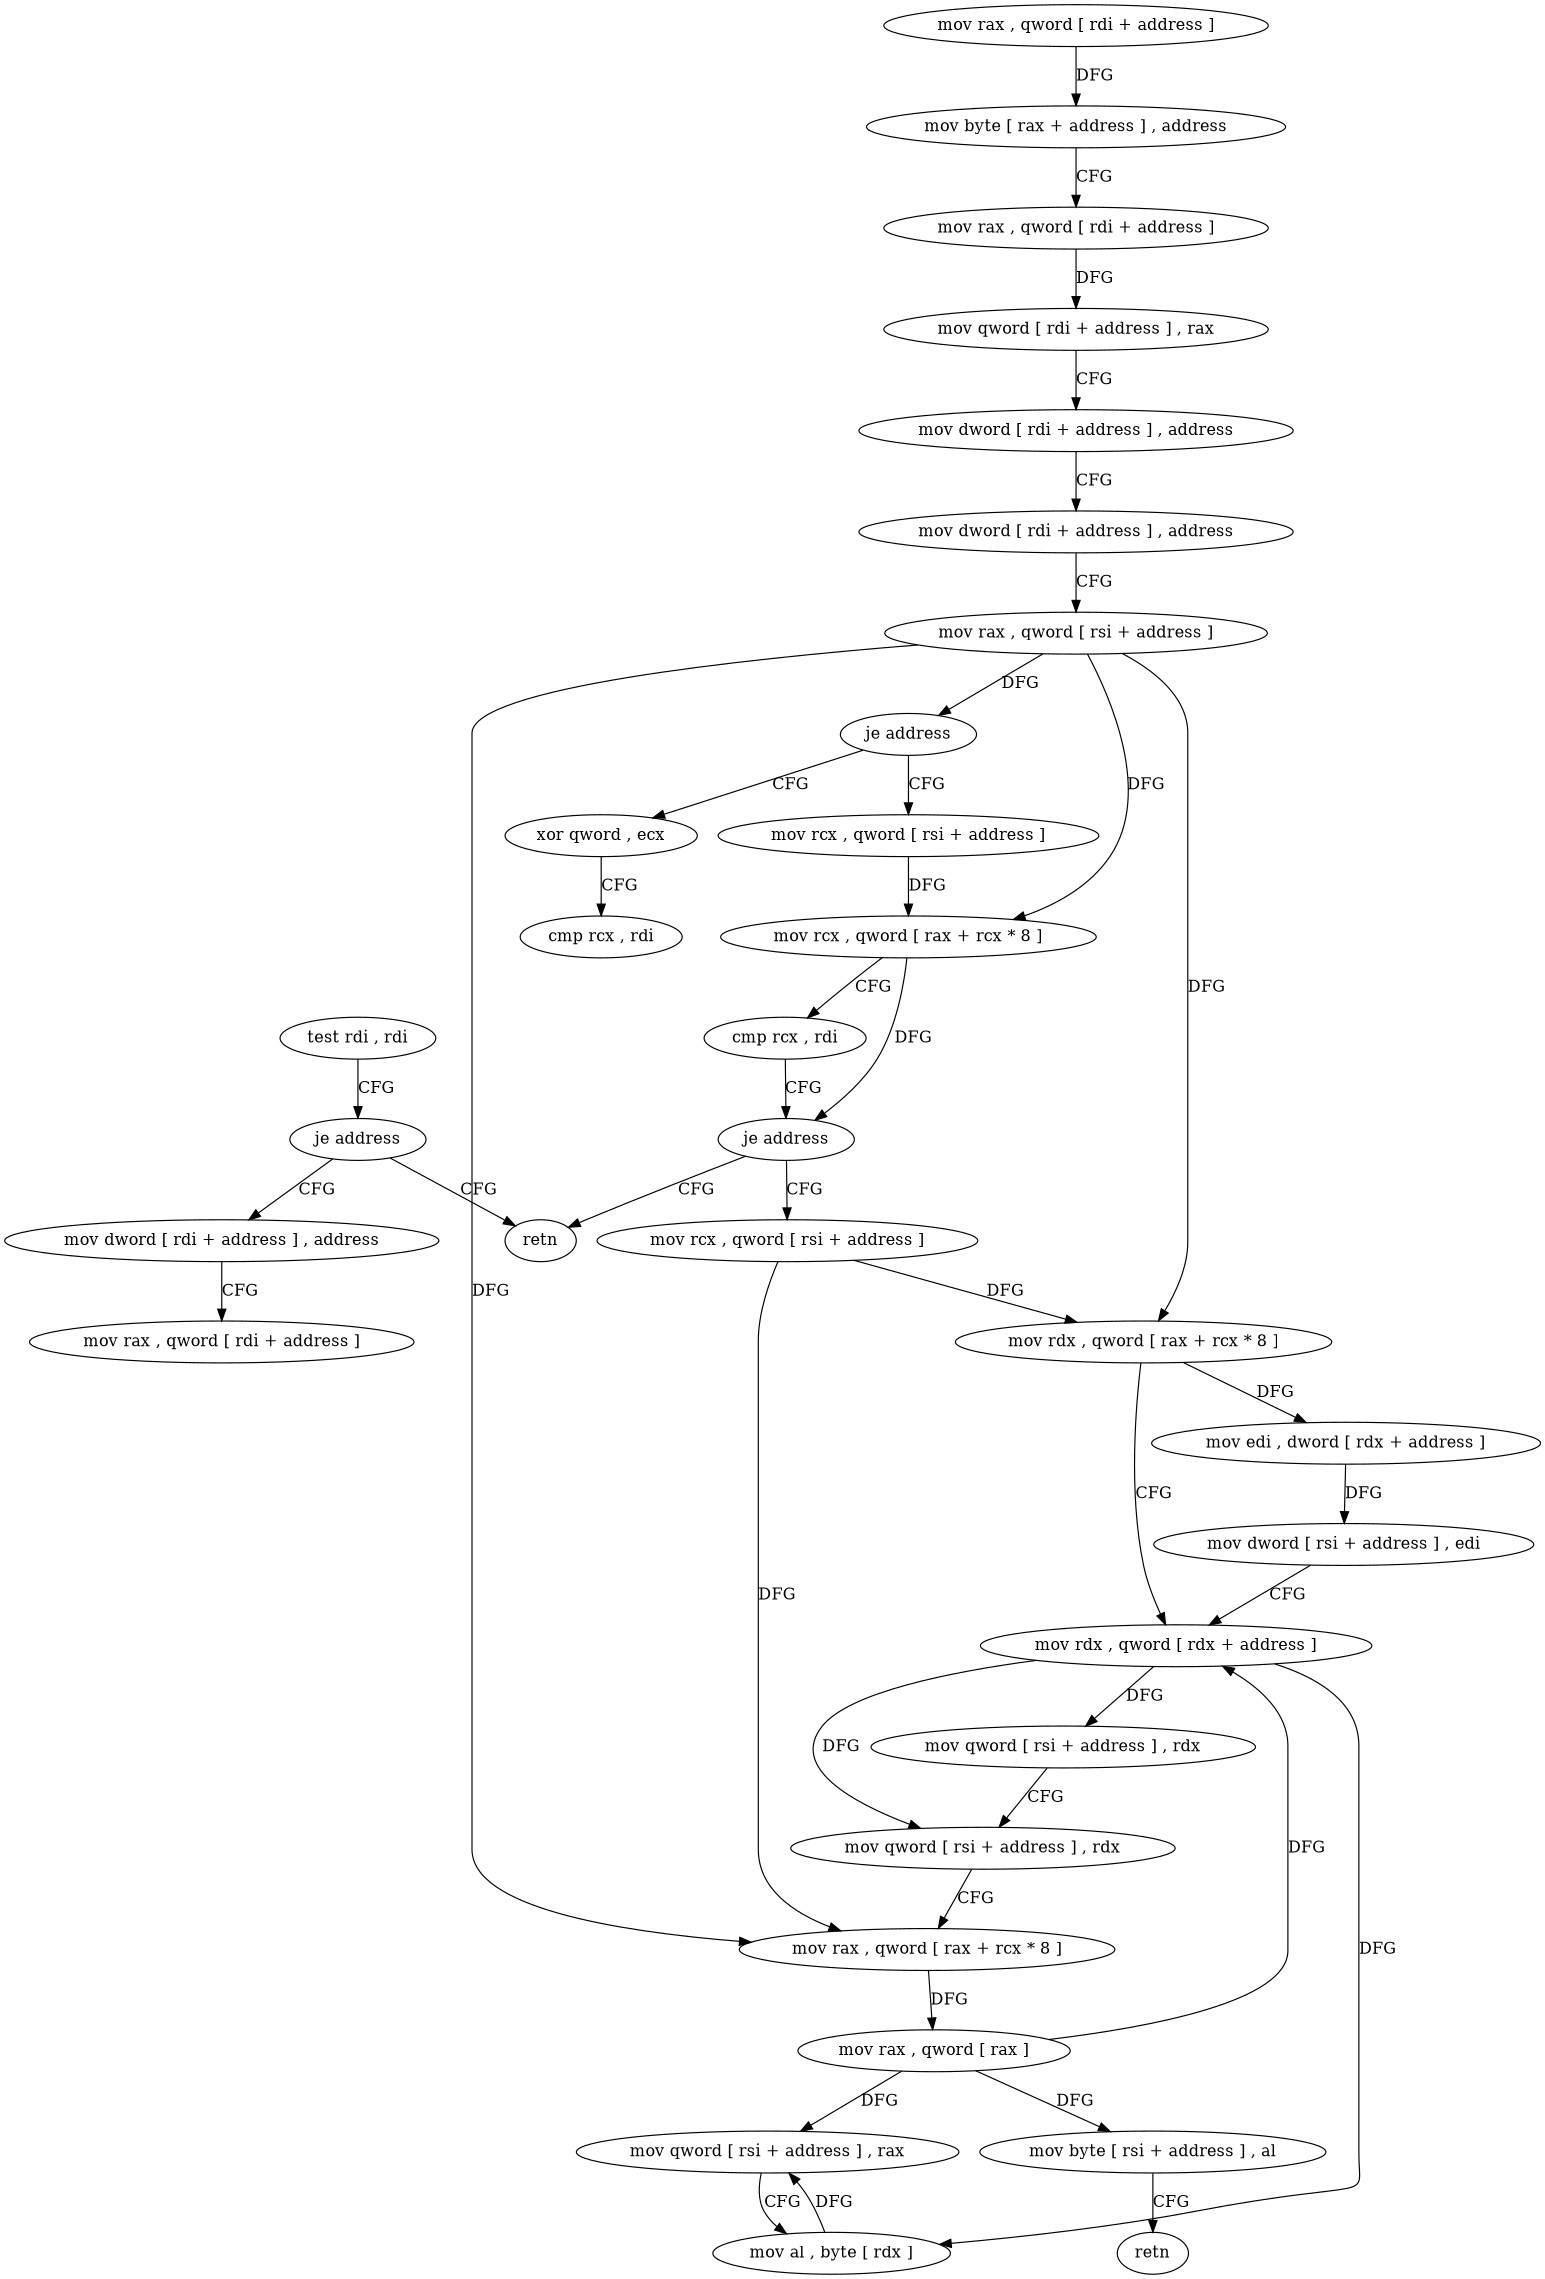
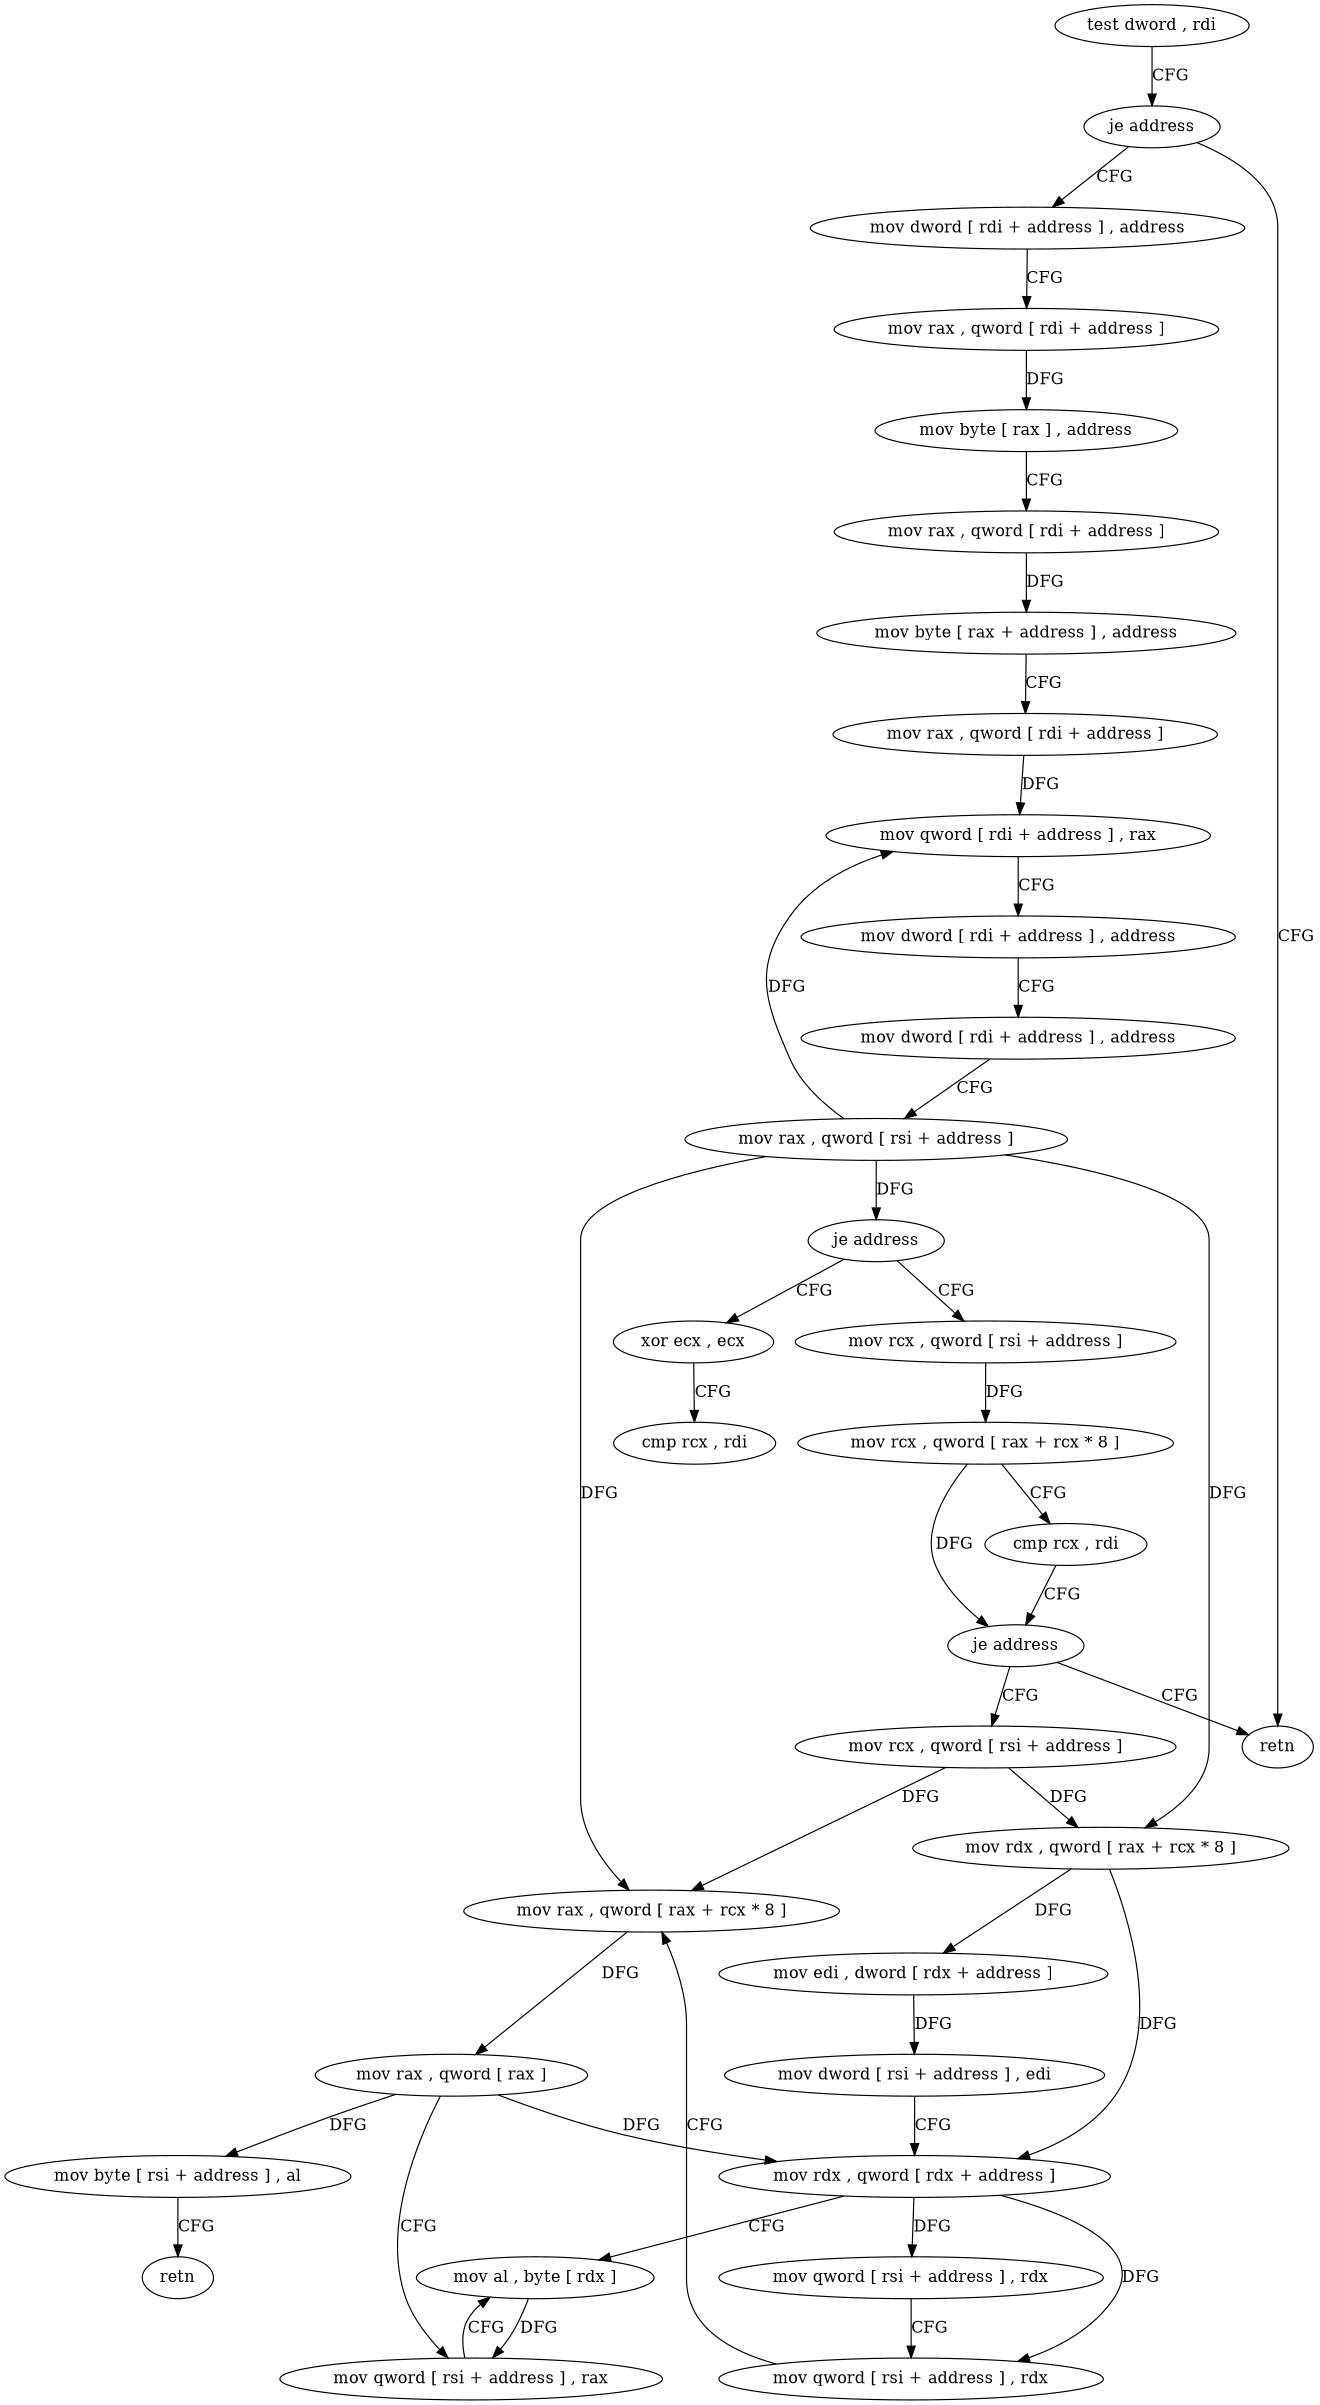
node "mov byte [ rax ] , address": added
edge "mov rax , qword [ rsi + address ]" -> "mov rcx , qword [ rax + rcx * 8 ]": now "mov rax , qword [ rsi + address ]" -> "mov qword [ rdi + address ] , rax"
node "xor qword , ecx": label "xor qword , ecx" -> "xor ecx , ecx"
node "test rdi , rdi": label "test rdi , rdi" -> "test dword , rdi"
edge "mov rdx , qword [ rax + rcx * 8 ]" -> "mov rdx , qword [ rdx + address ]": label "CFG" -> "DFG"
edge "mov rdx , qword [ rdx + address ]" -> "mov al , byte [ rdx ]": label "DFG" -> "CFG"
edge "mov rax , qword [ rax ]" -> "mov qword [ rsi + address ] , rax": label "DFG" -> "CFG"
